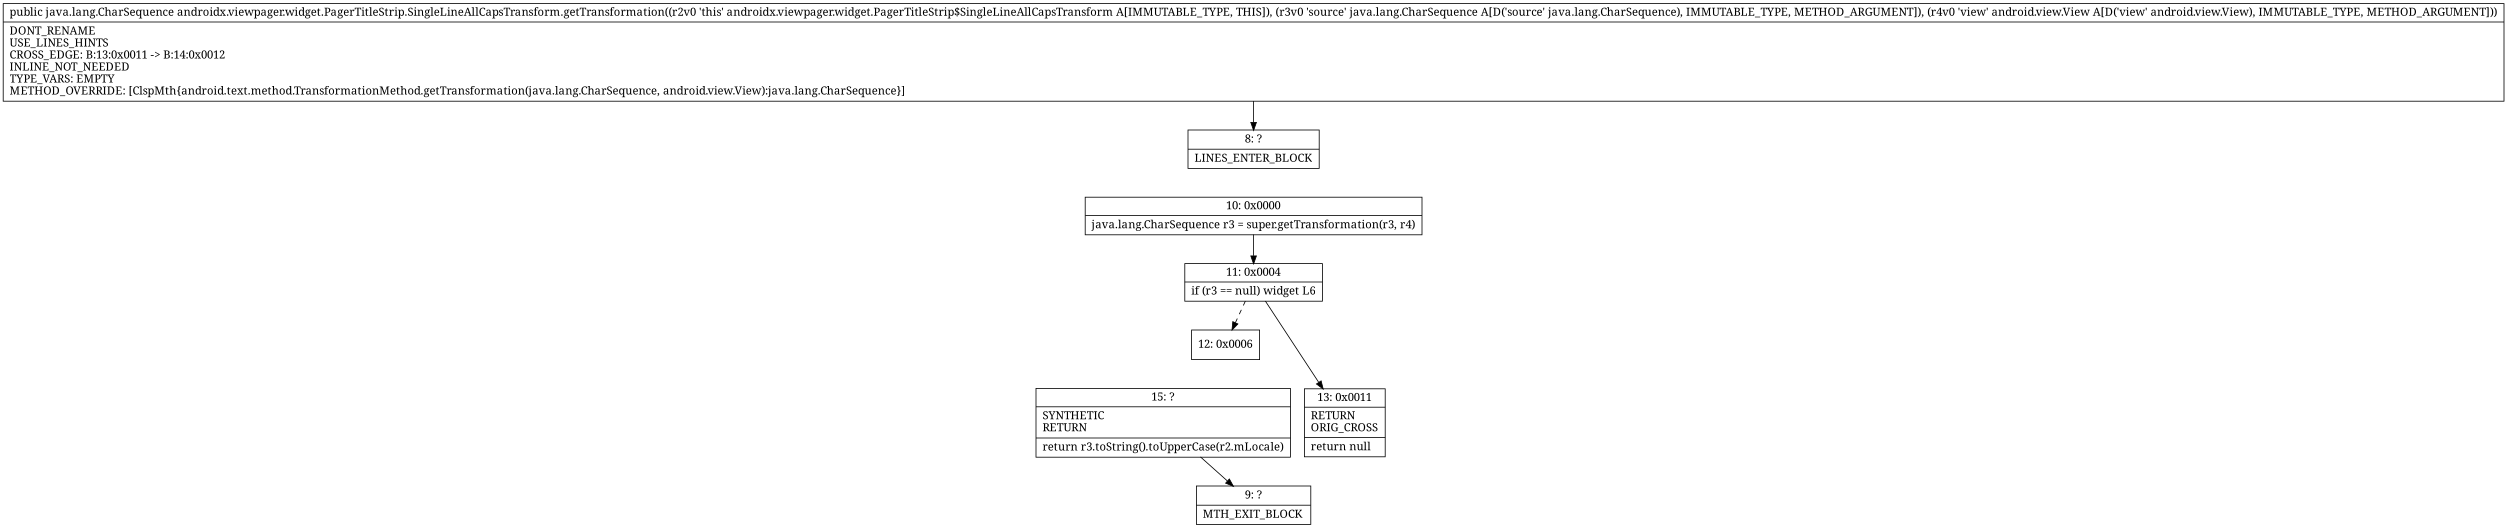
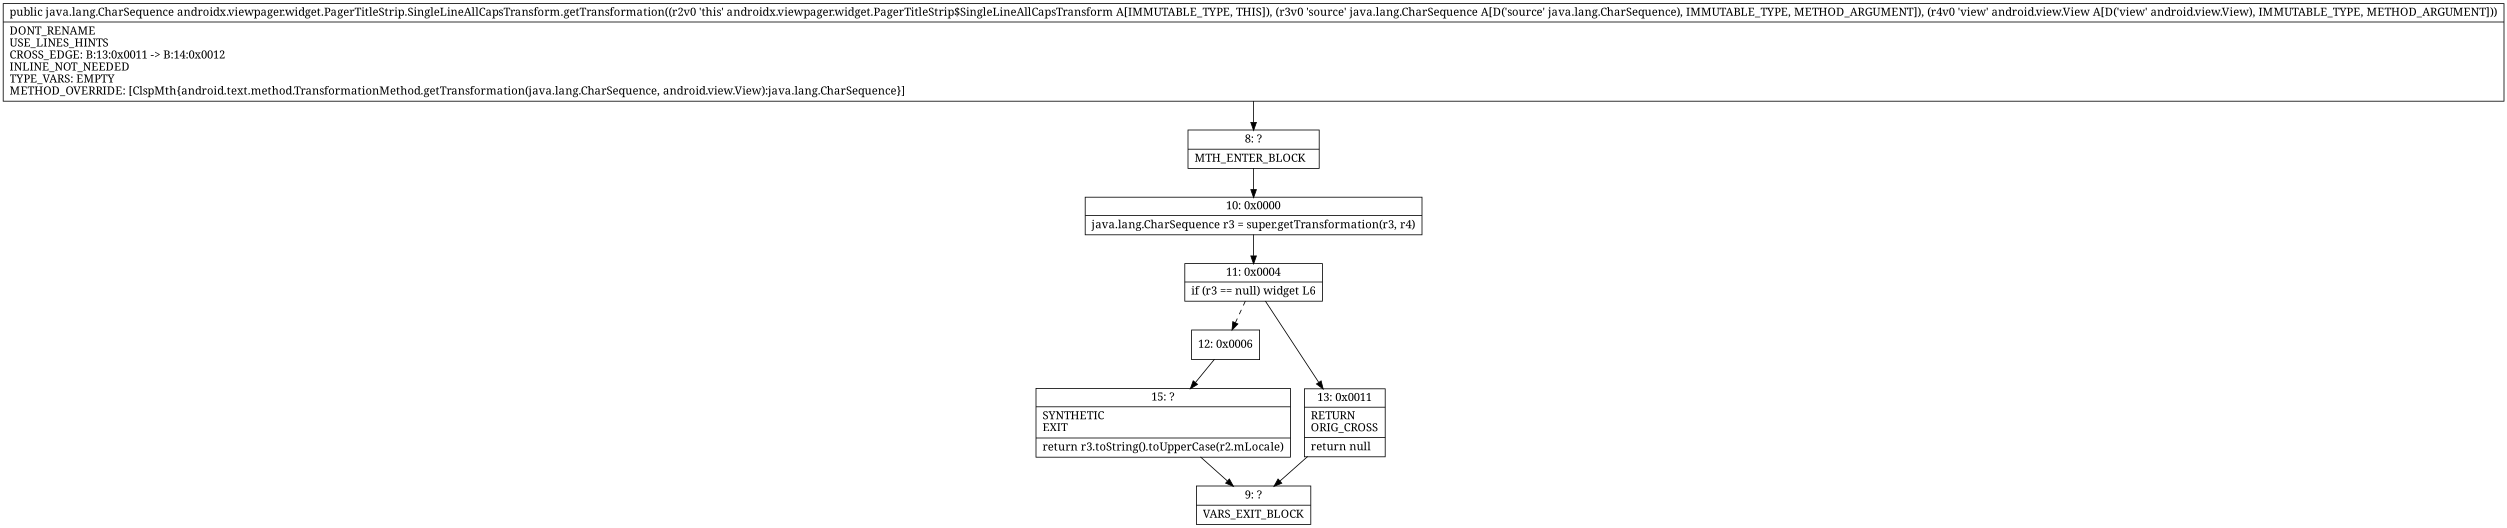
node "8: ?": text "LINES_ENTER_BLOCK" -> "MTH_ENTER_BLOCK"
edge "8: ?" -> "10: 0x0000": added
edge "12: 0x0006" -> "15: ?": added
node "15: ?": text "RETURN" -> "EXIT"
edge "13: 0x0011" -> "9: ?": added
node "9: ?": text "MTH_EXIT_BLOCK" -> "VARS_EXIT_BLOCK"
